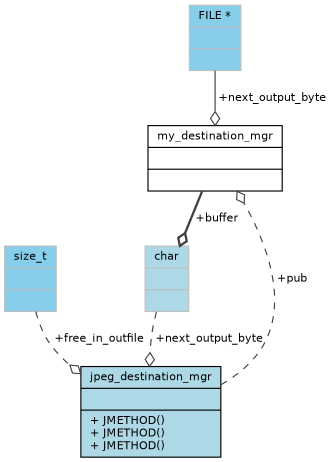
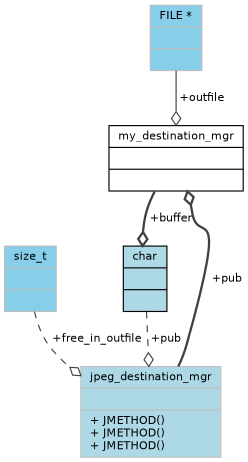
edge "FILE *" -> "my_destination_mgr": label " +next_output_byte" -> " +outfile"
node "char": color grey75 -> black
edge "jpeg_destination_mgr" -> "my_destination_mgr": style dashed -> bold
edge "char" -> "jpeg_destination_mgr": label " +next_output_byte" -> " +pub"
node "jpeg_destination_mgr": color black -> grey75
